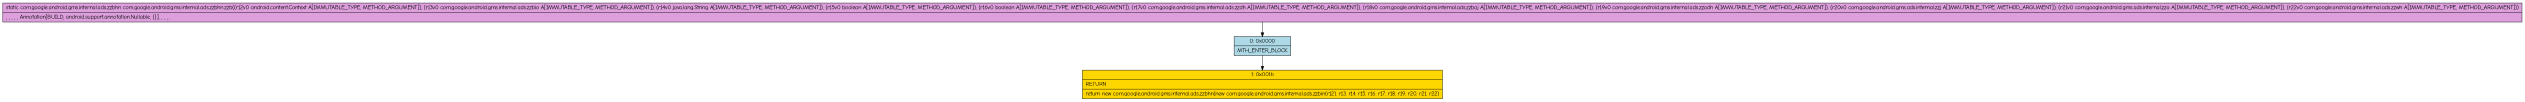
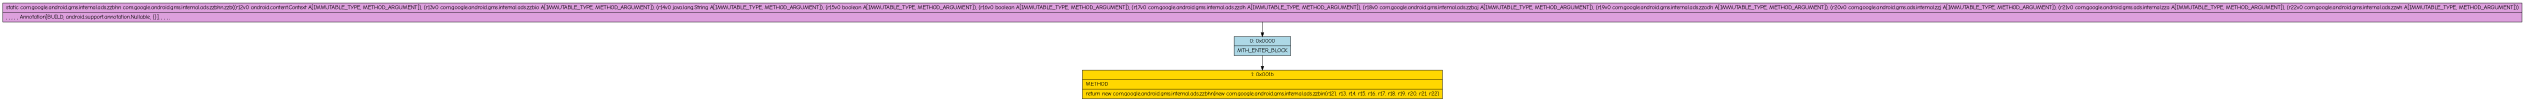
node "1: 0x001b": text "RETURN" -> "METHOD"
